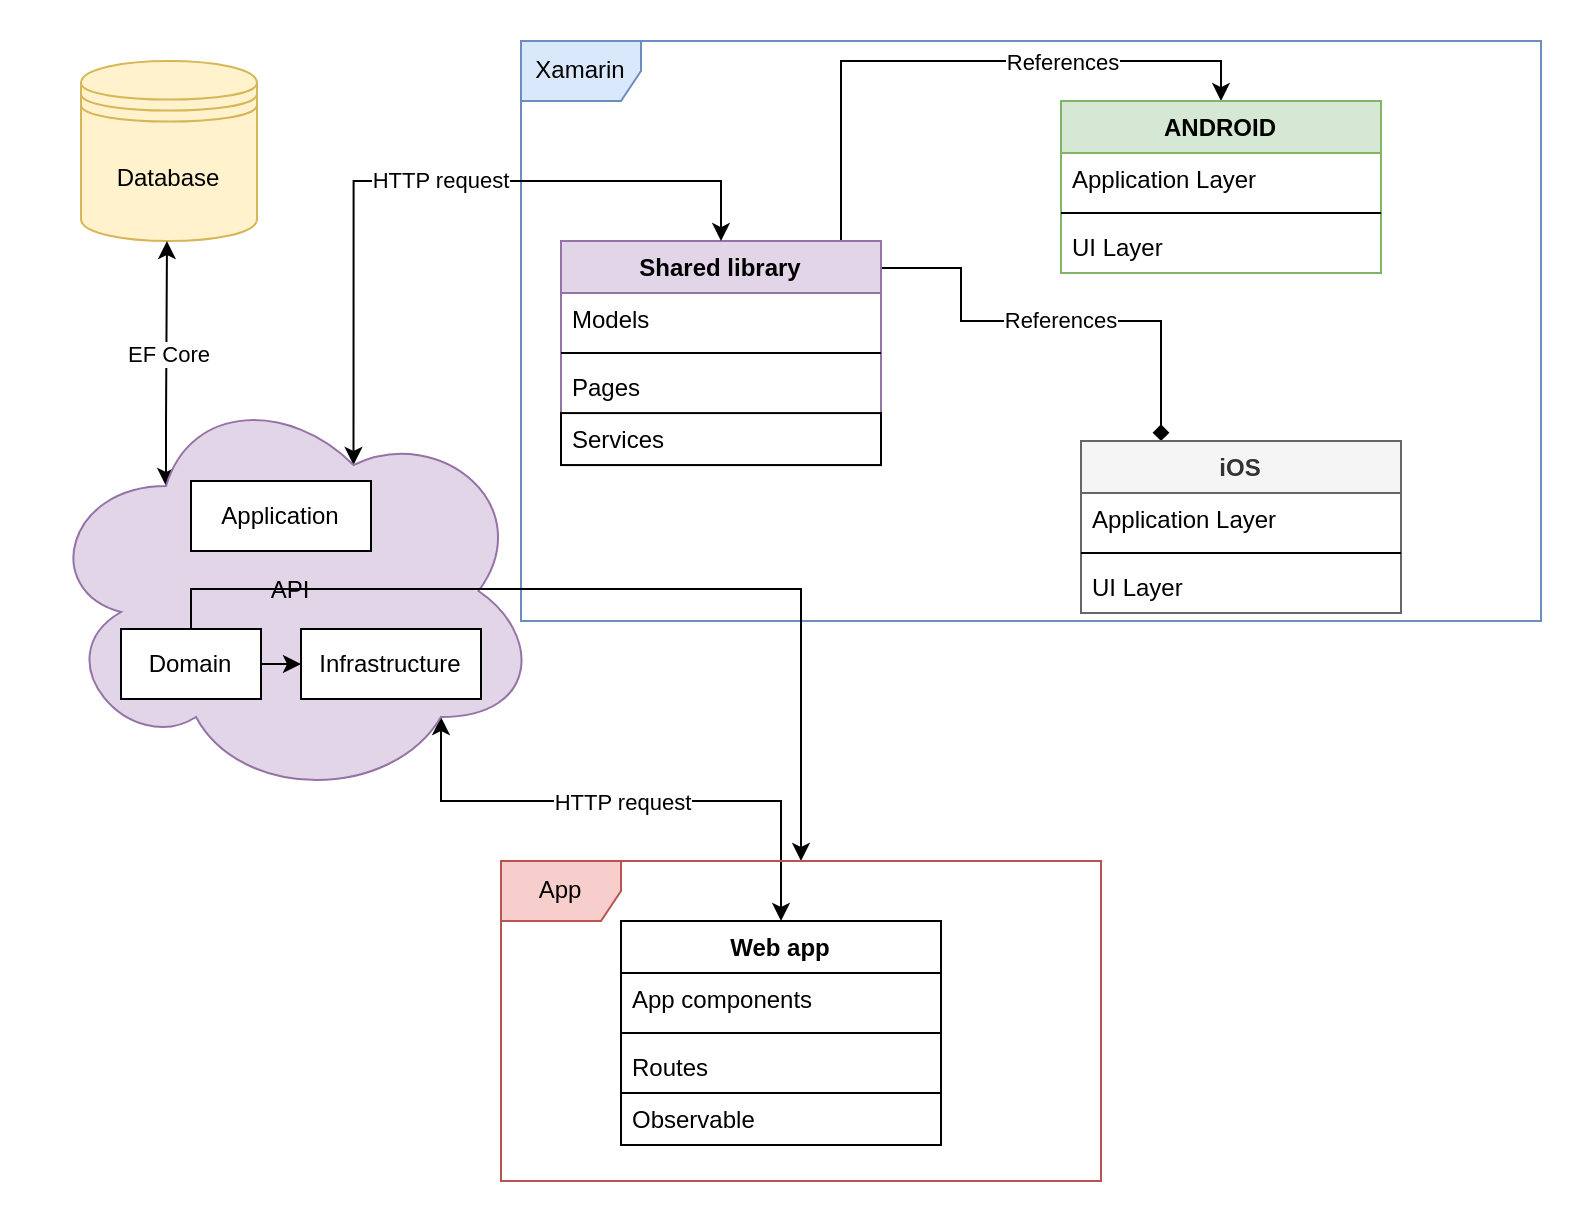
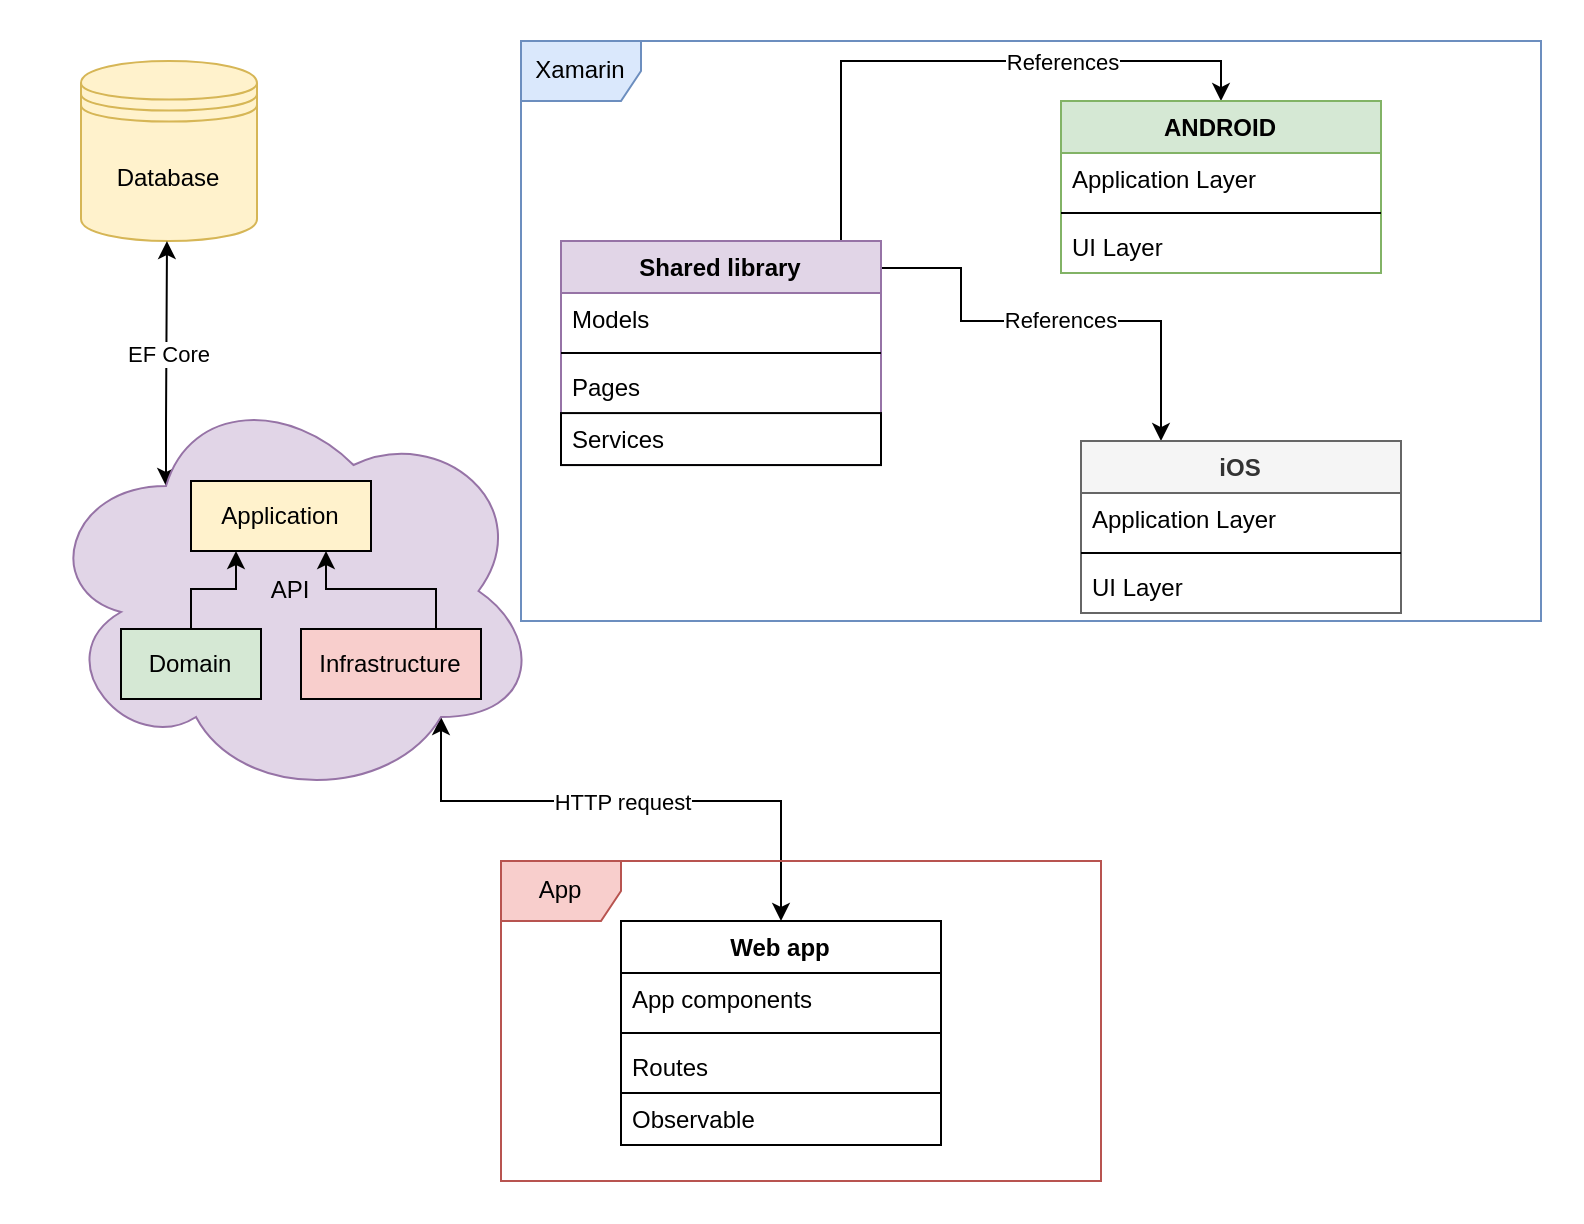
edge "Shared library" -- "API": removed, label "HTTP request"
edge "Shared library" -> "iOS": arrowhead diamond -> classic
node "Application": fillcolor #ffffff -> #fff2cc
edge "Domain" -> "App": now "Domain" -> "Application"
edge "Infrastructure" -> "Application": added
node "Domain": fillcolor #ffffff -> #d5e8d4
edge "Domain" -> "Infrastructure": removed
node "Infrastructure": fillcolor #ffffff -> #f8cecc
